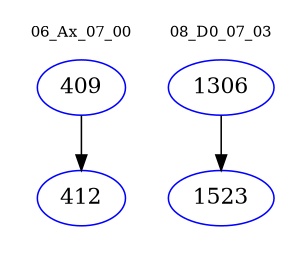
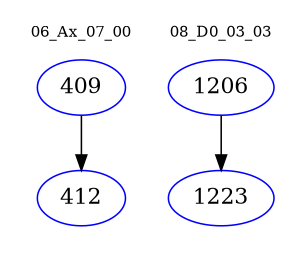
cluster "08_D0_07_03": label "08_D0_07_03" -> "08_D0_03_03"
node "1306": label "1306" -> "1206"
node "1523": label "1523" -> "1223"
